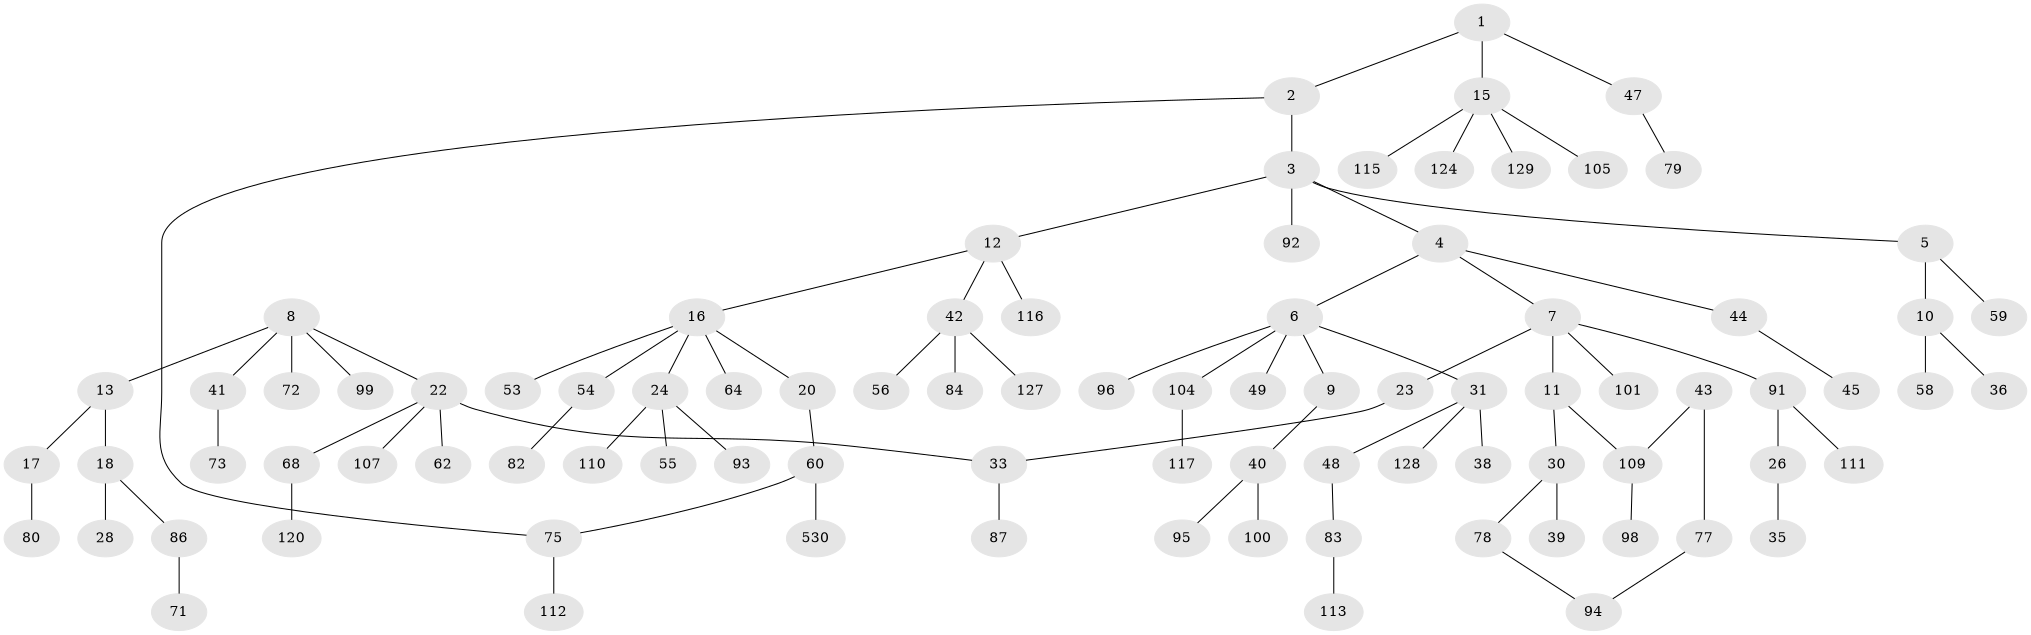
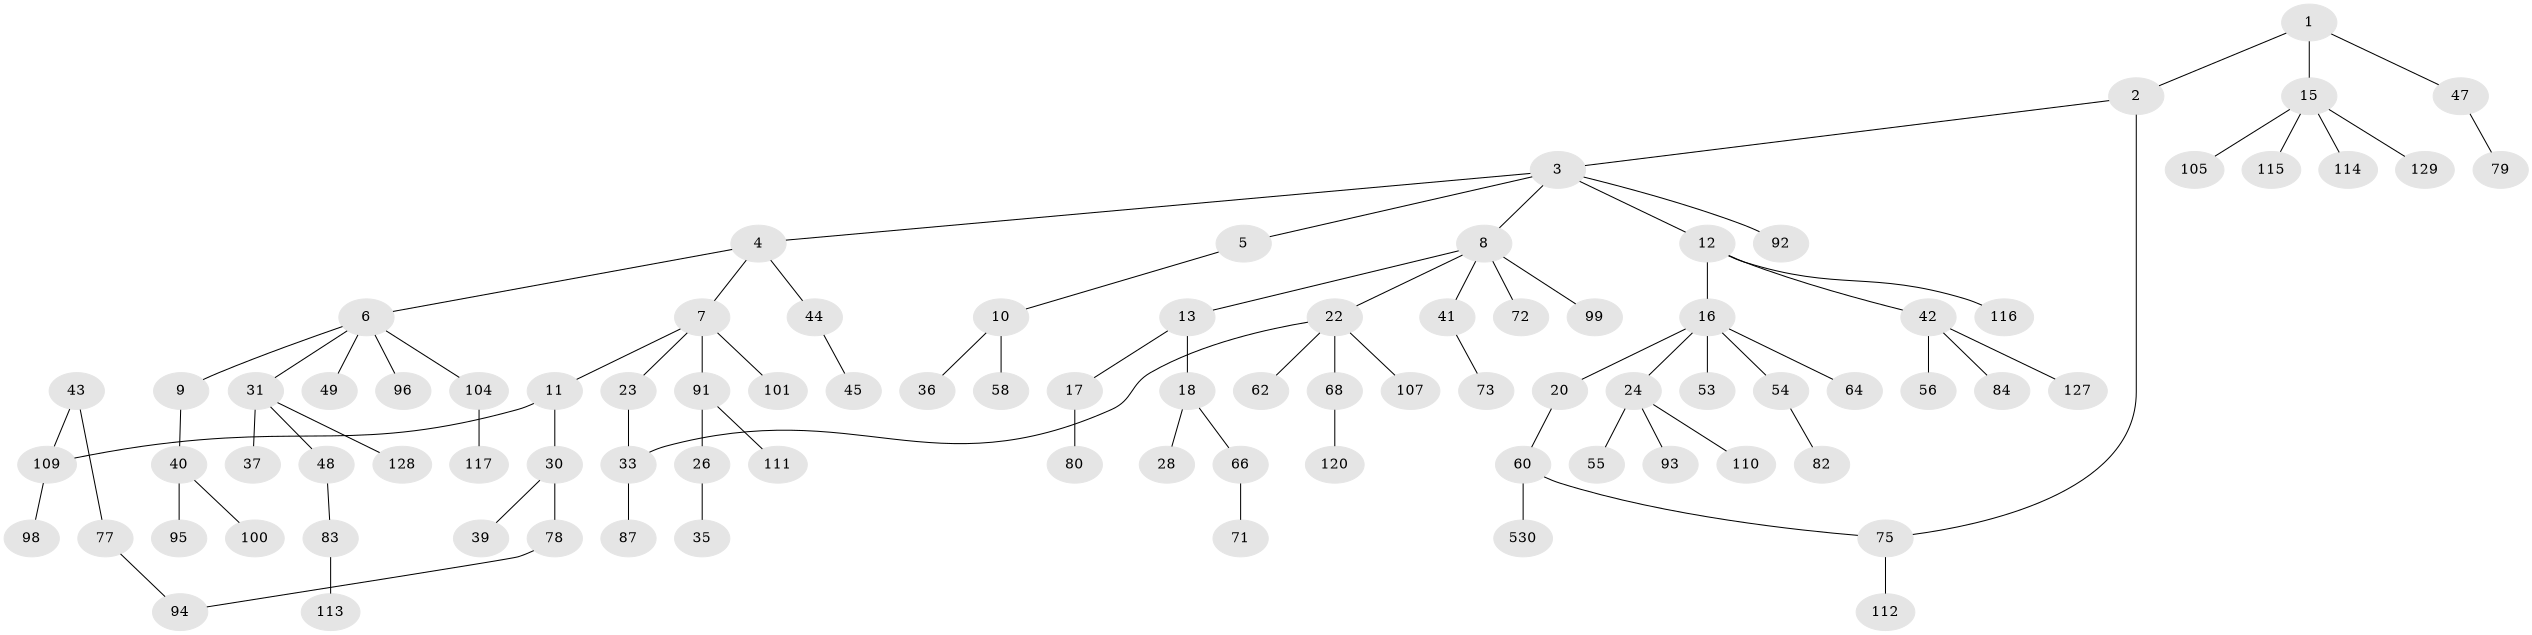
node "124": label "124" -> "114"
edge "3" -- "8": added
node "59": removed
node "38": label "38" -> "37"
node "86": label "86" -> "66"
